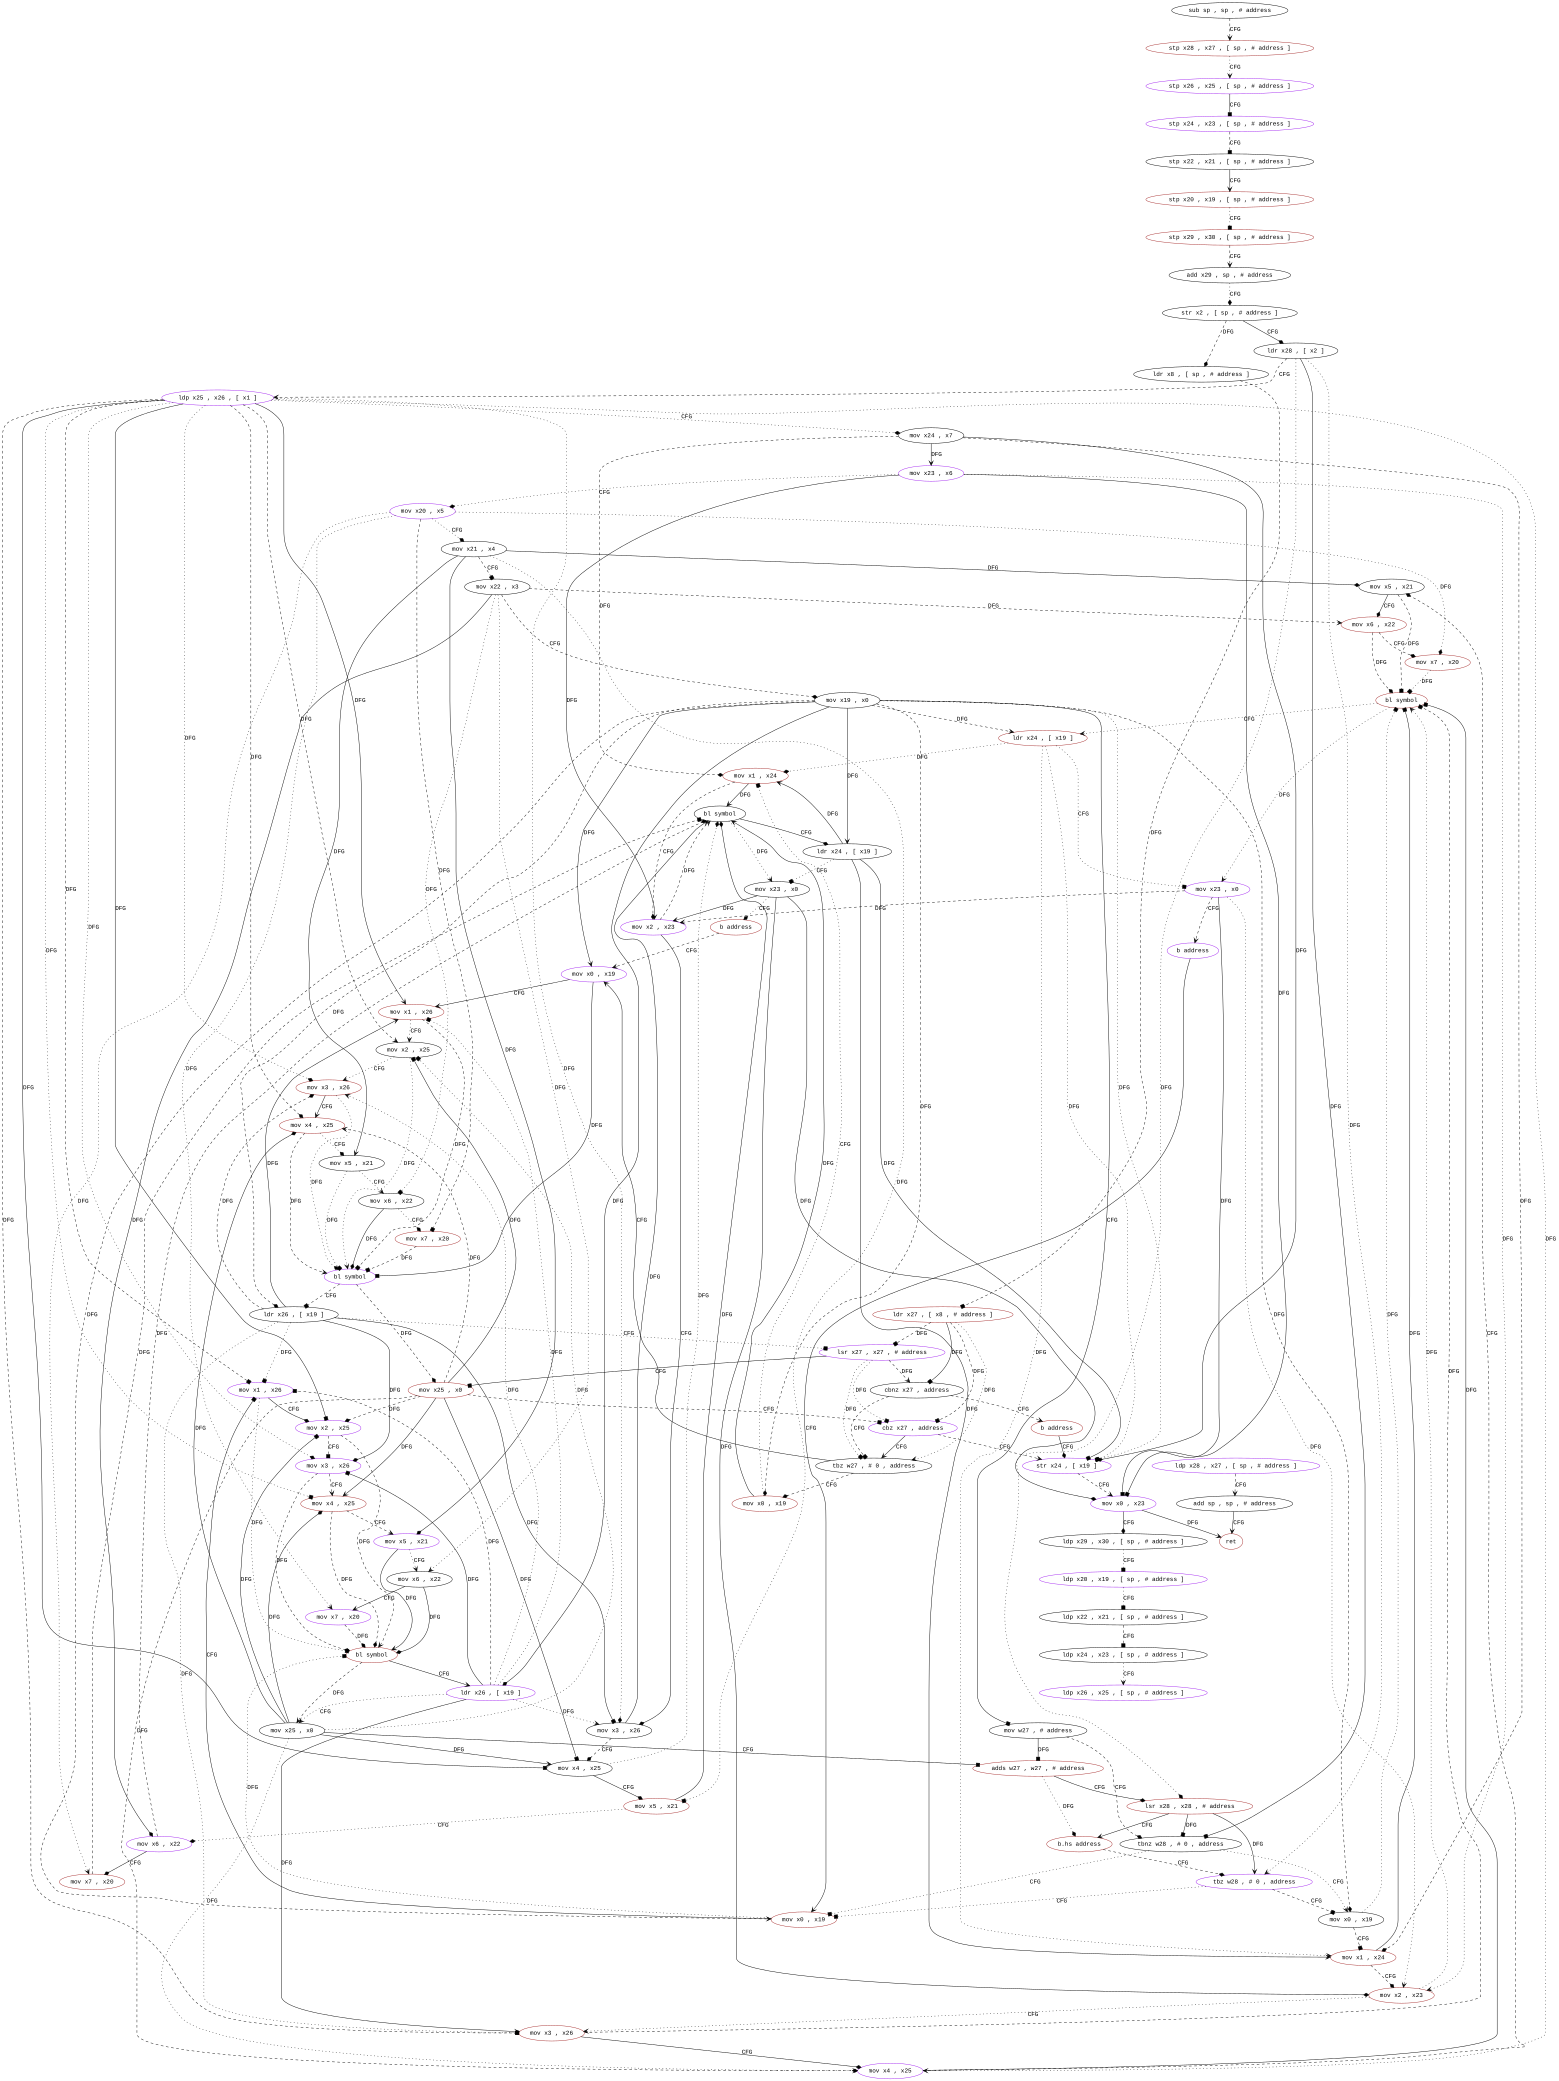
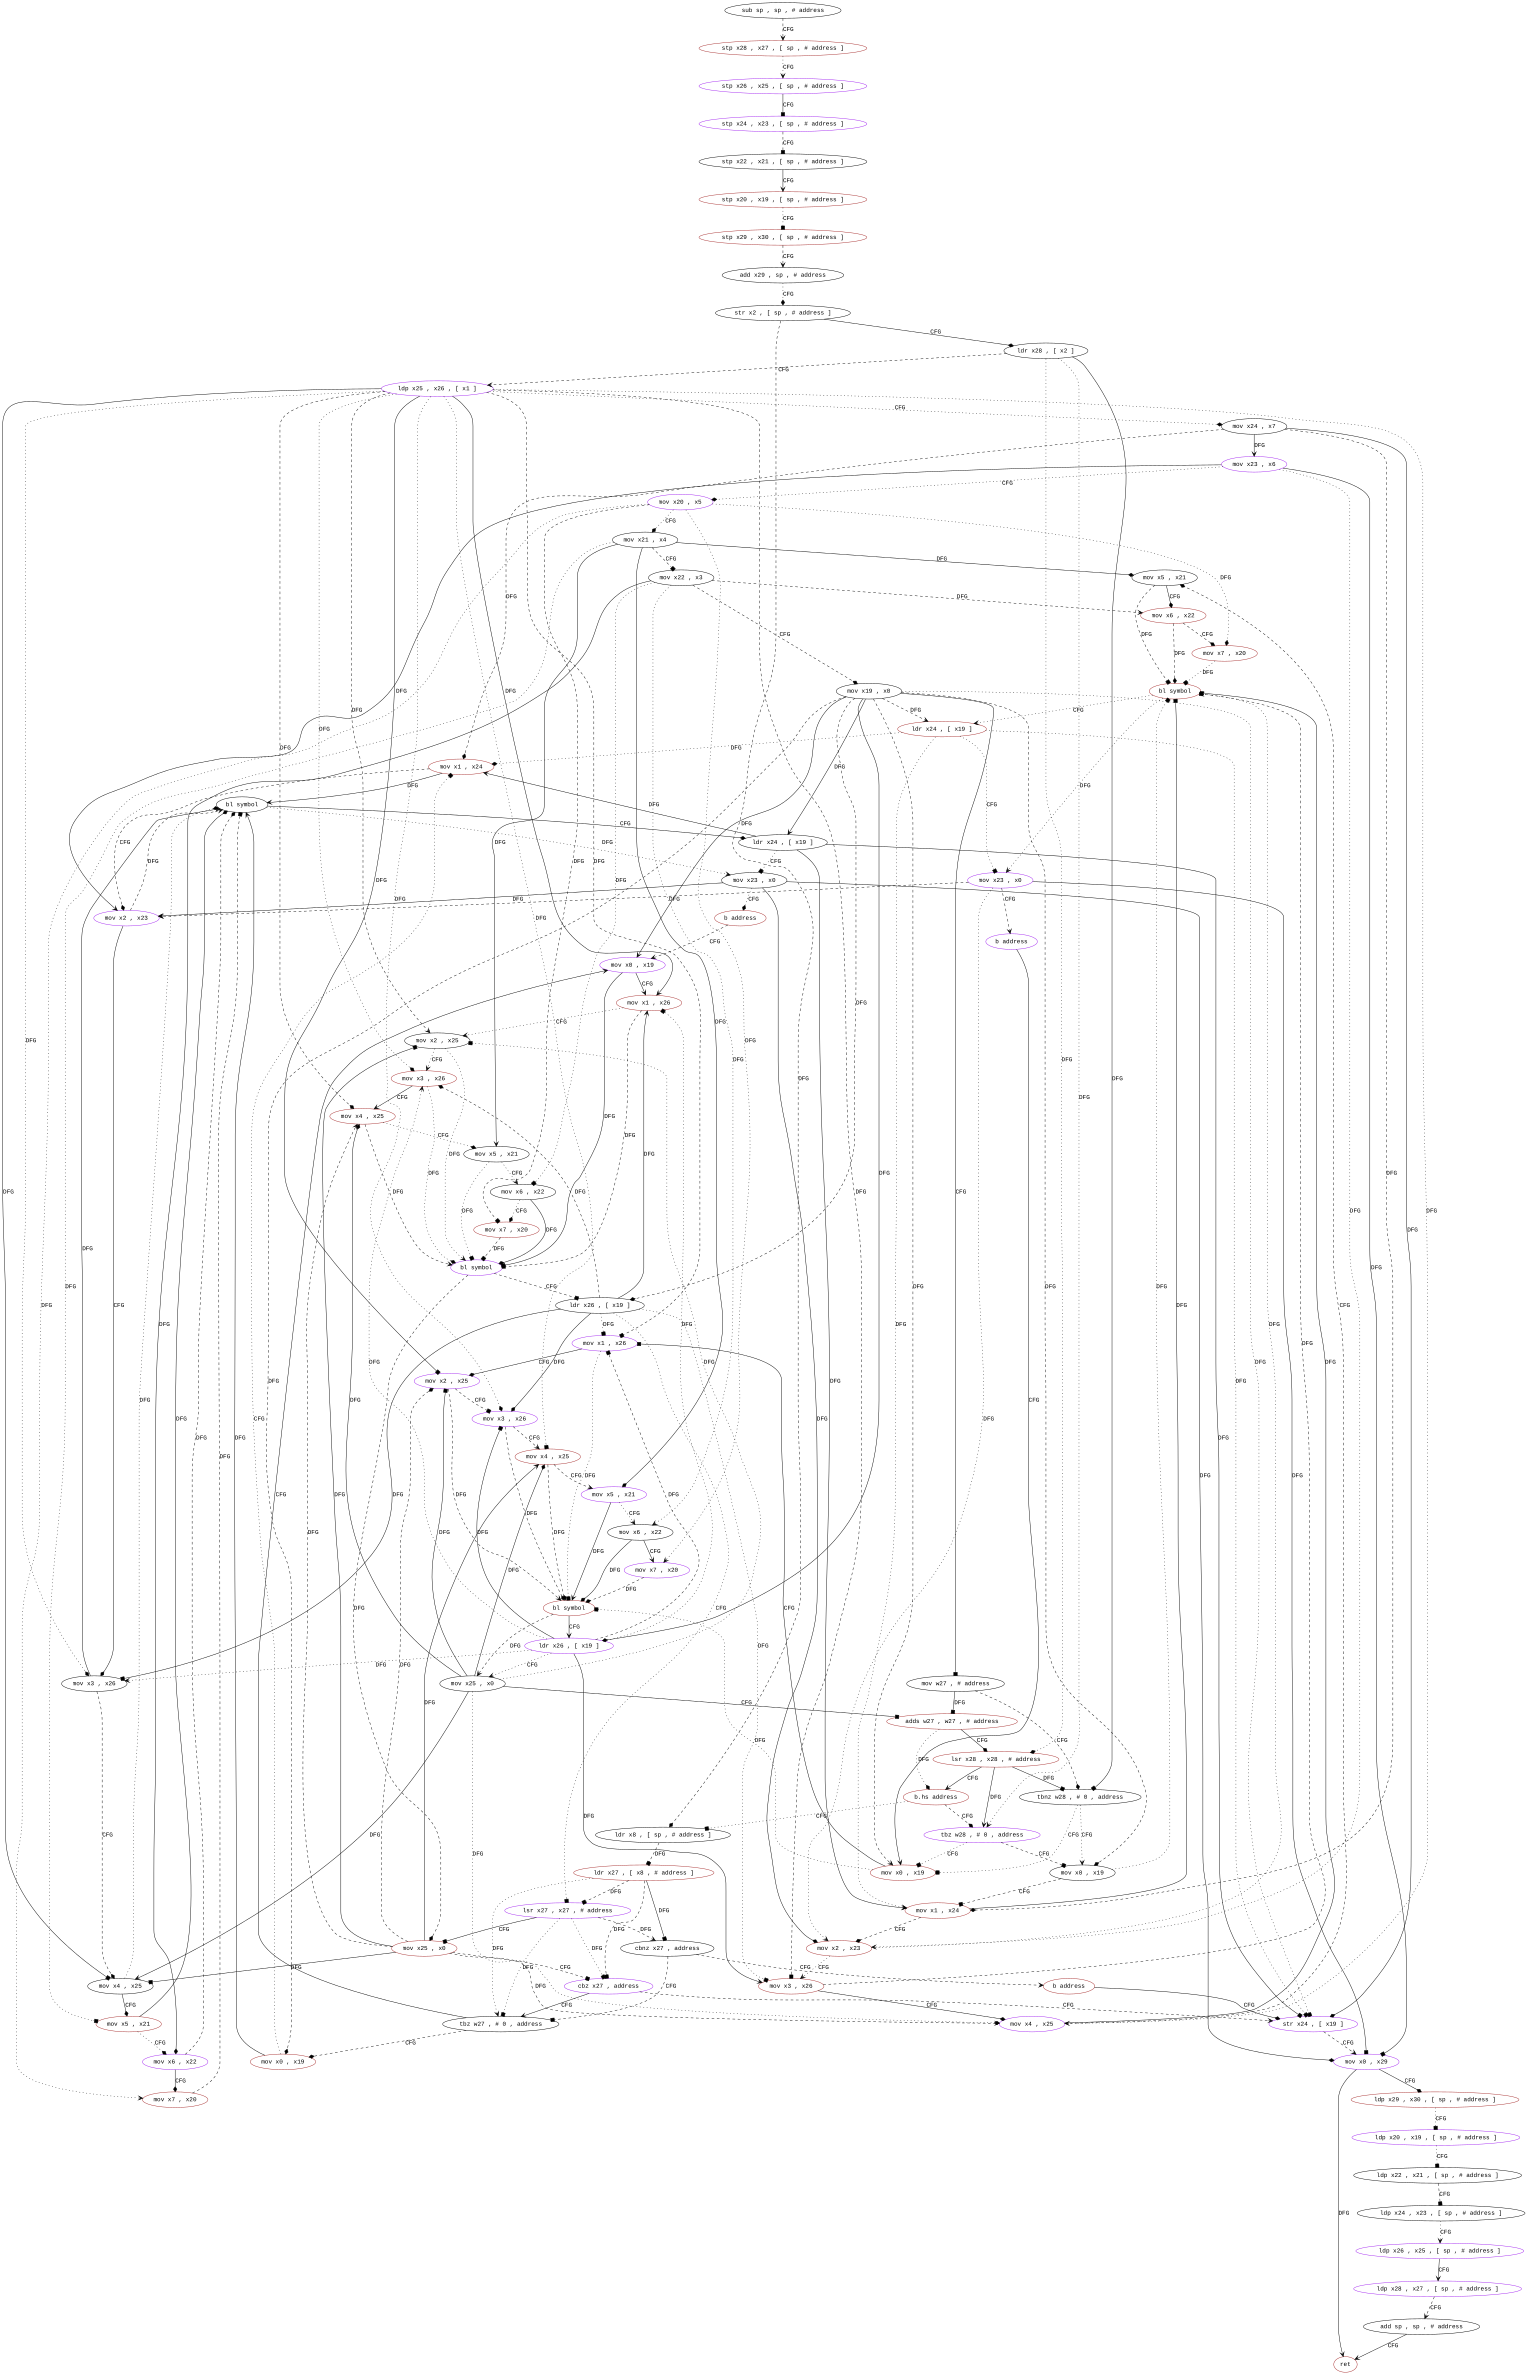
node "mov x0 , x23": label "mov x0 , x23" -> "mov x0 , x29"
node "ldp x29 , x30 , [ sp , # address ]": color black -> brown
edge "b.hs address" -> "ldr x8 , [ sp , # address ]": added, label "CFG"
edge "ldp x26 , x25 , [ sp , # address ]" -> "ldp x28 , x27 , [ sp , # address ]": added, label "CFG"
